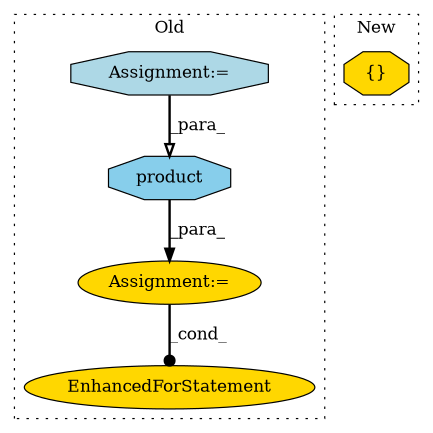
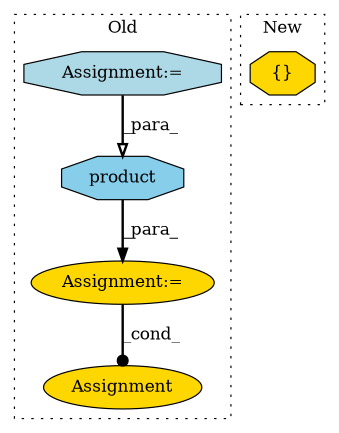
node "EnhancedForStatement": label "EnhancedForStatement" -> "Assignment"
